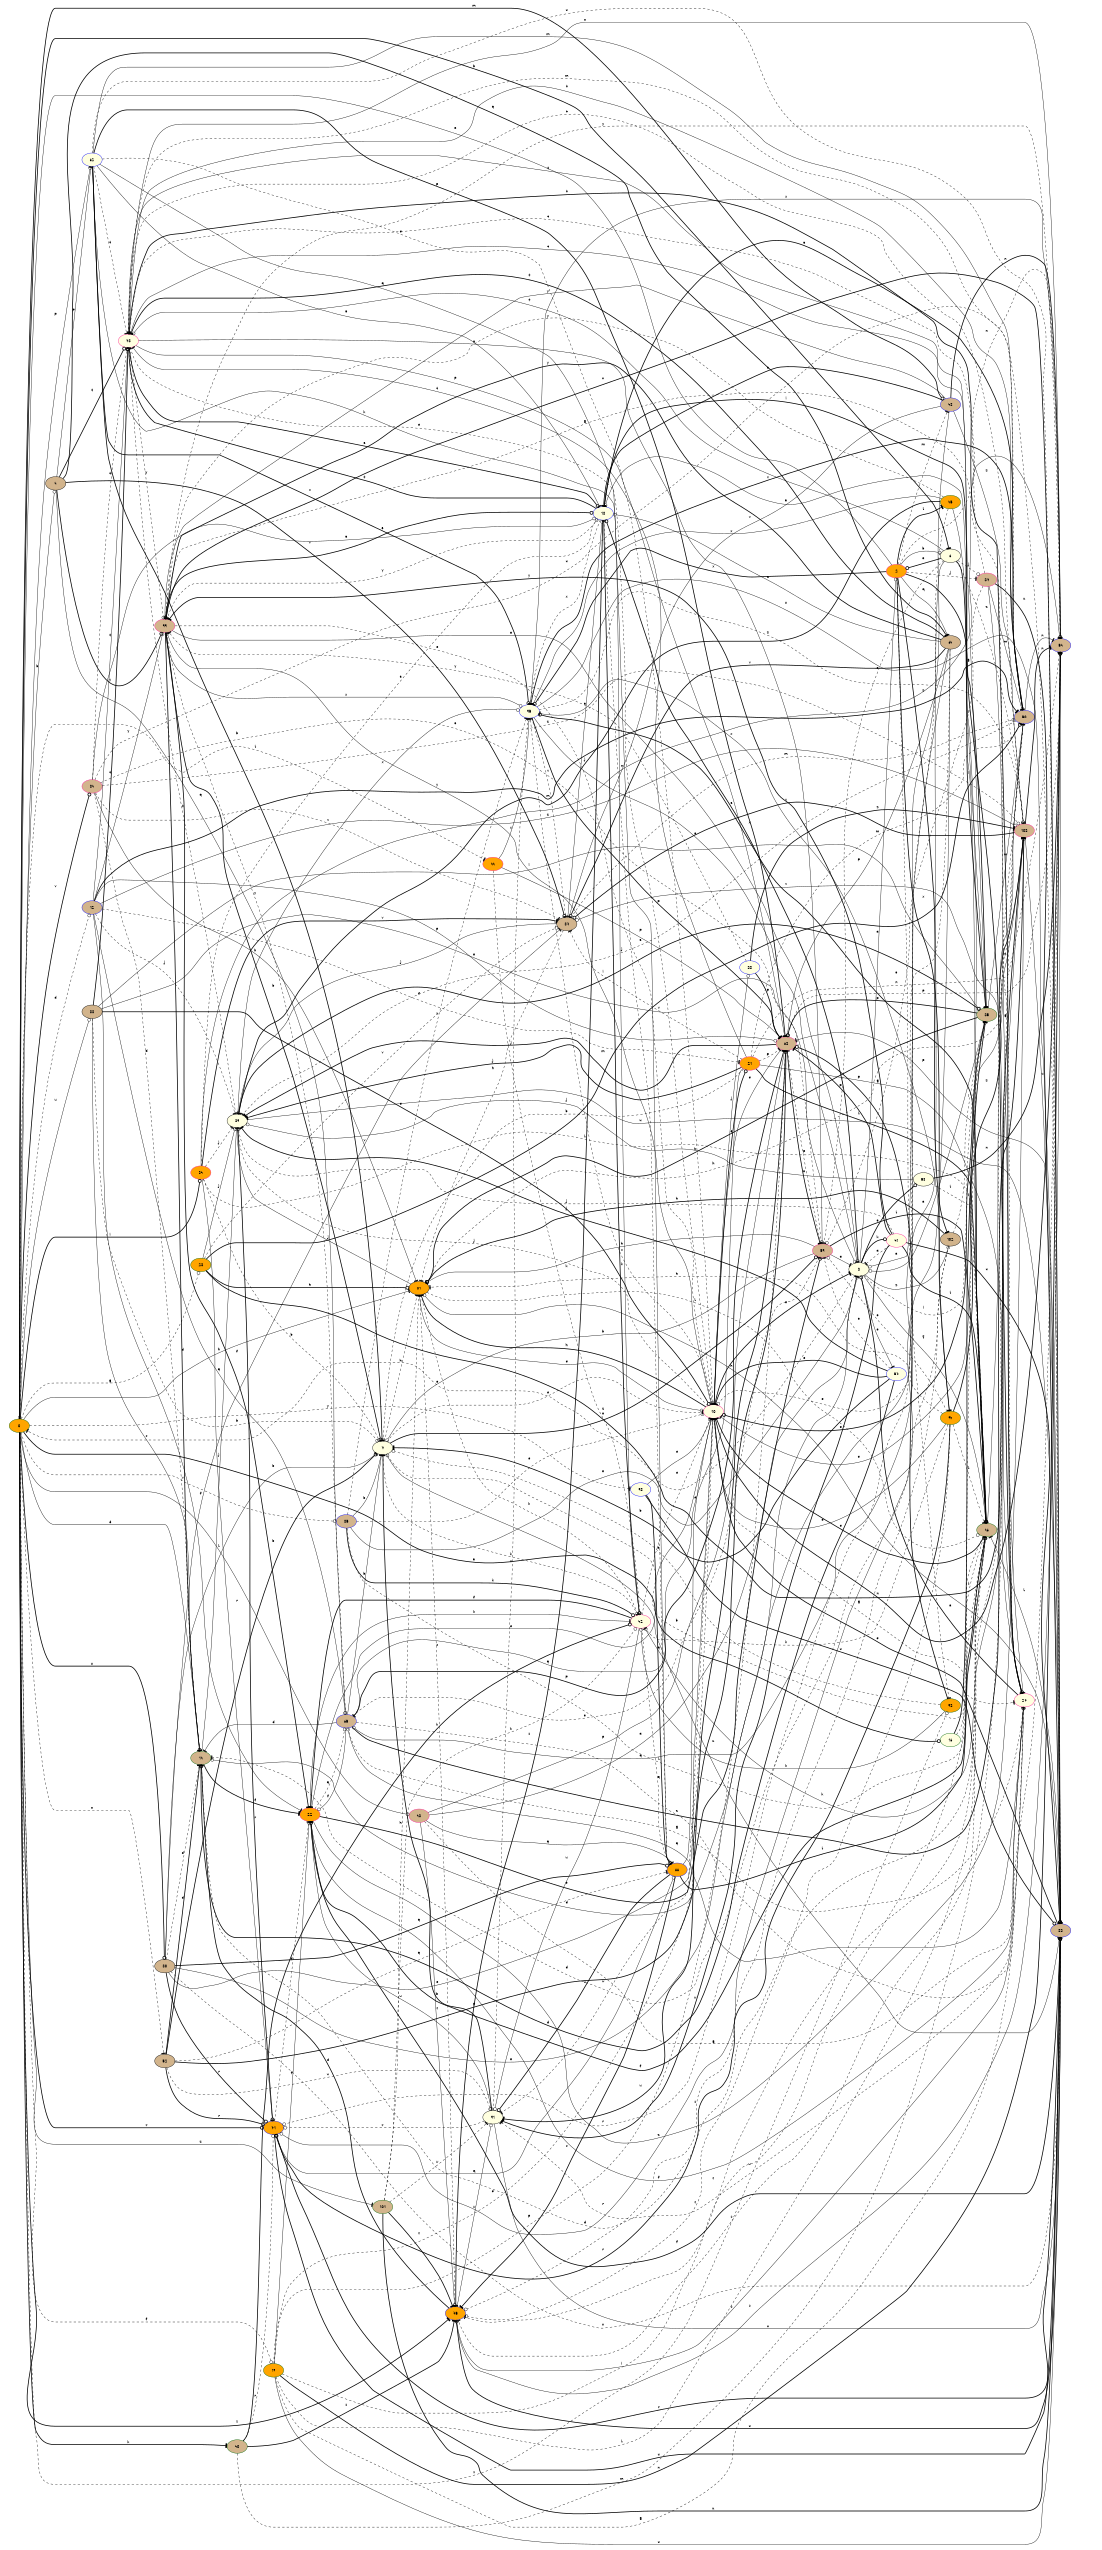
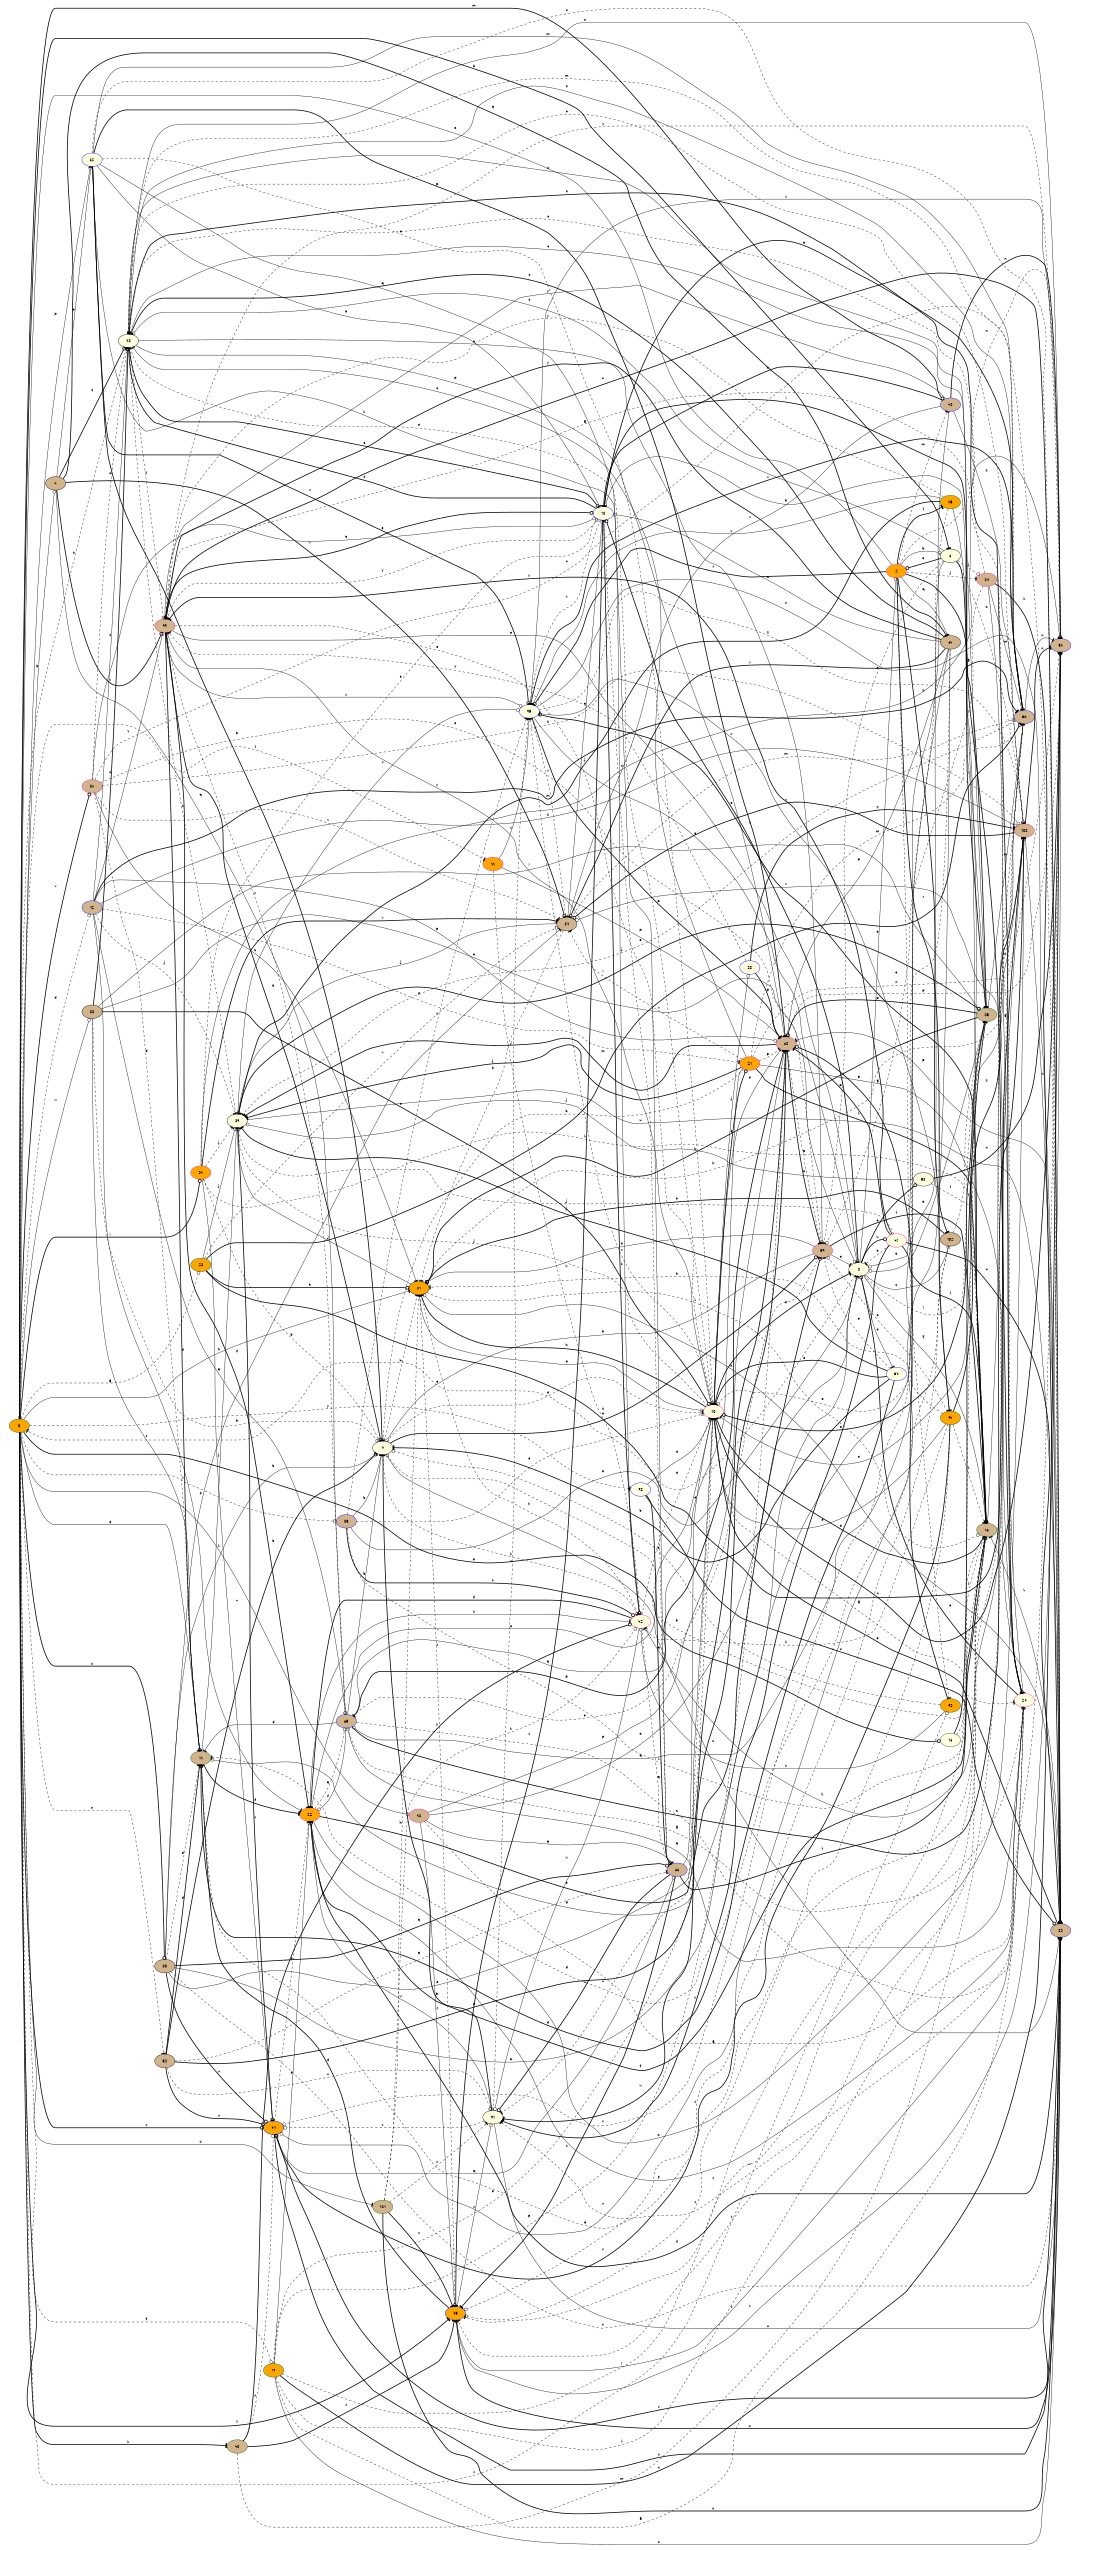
edge "62" -> "78": now "0" -> "78"
node "78": color deeppink -> black
node "66": fillcolor orange -> tan
